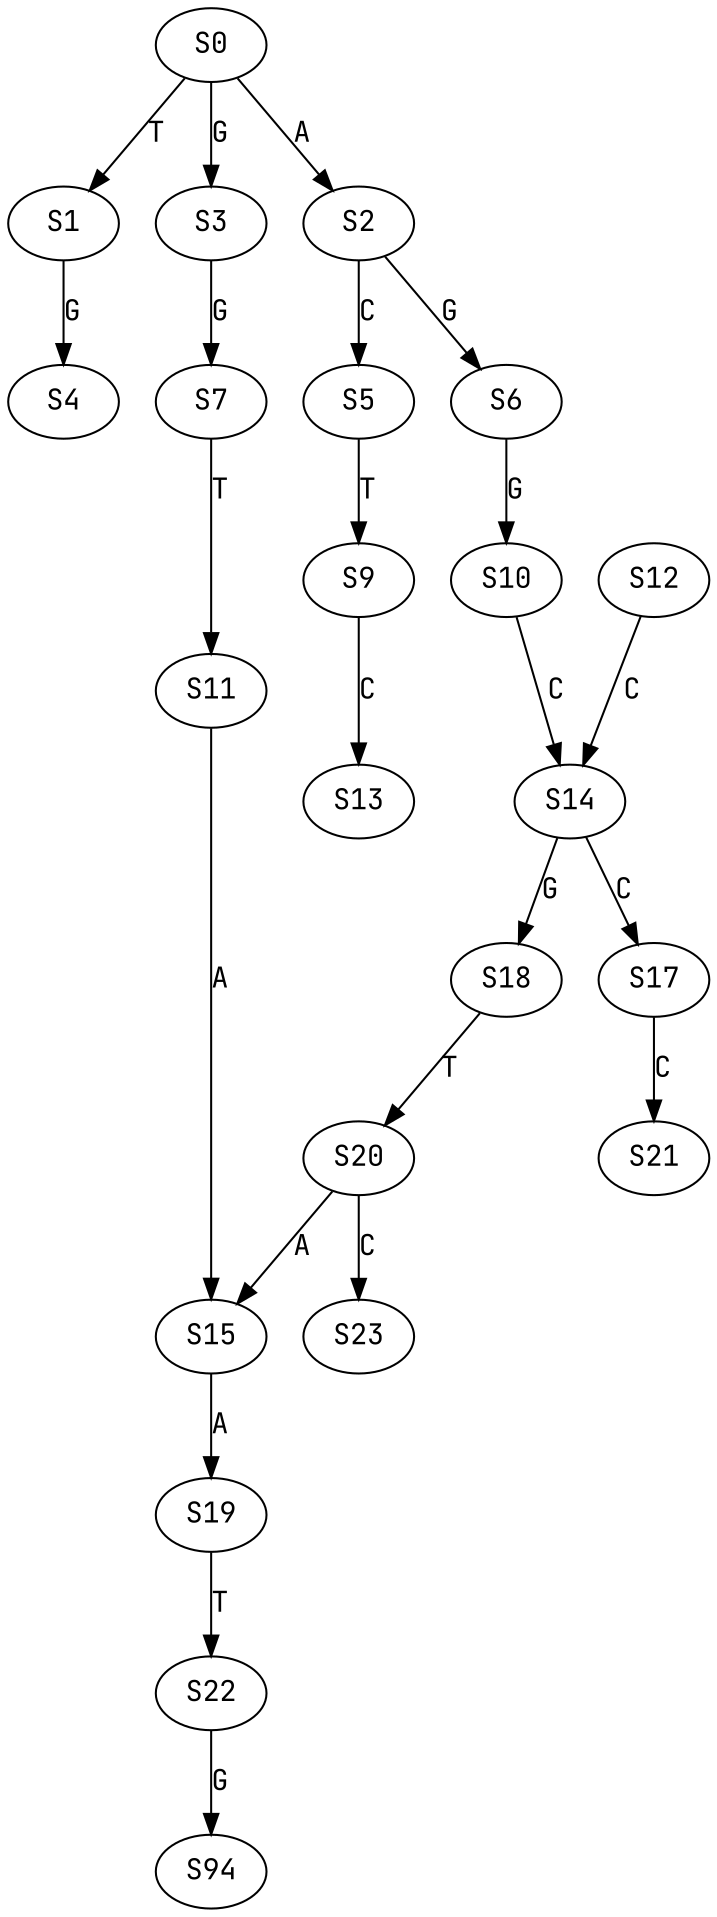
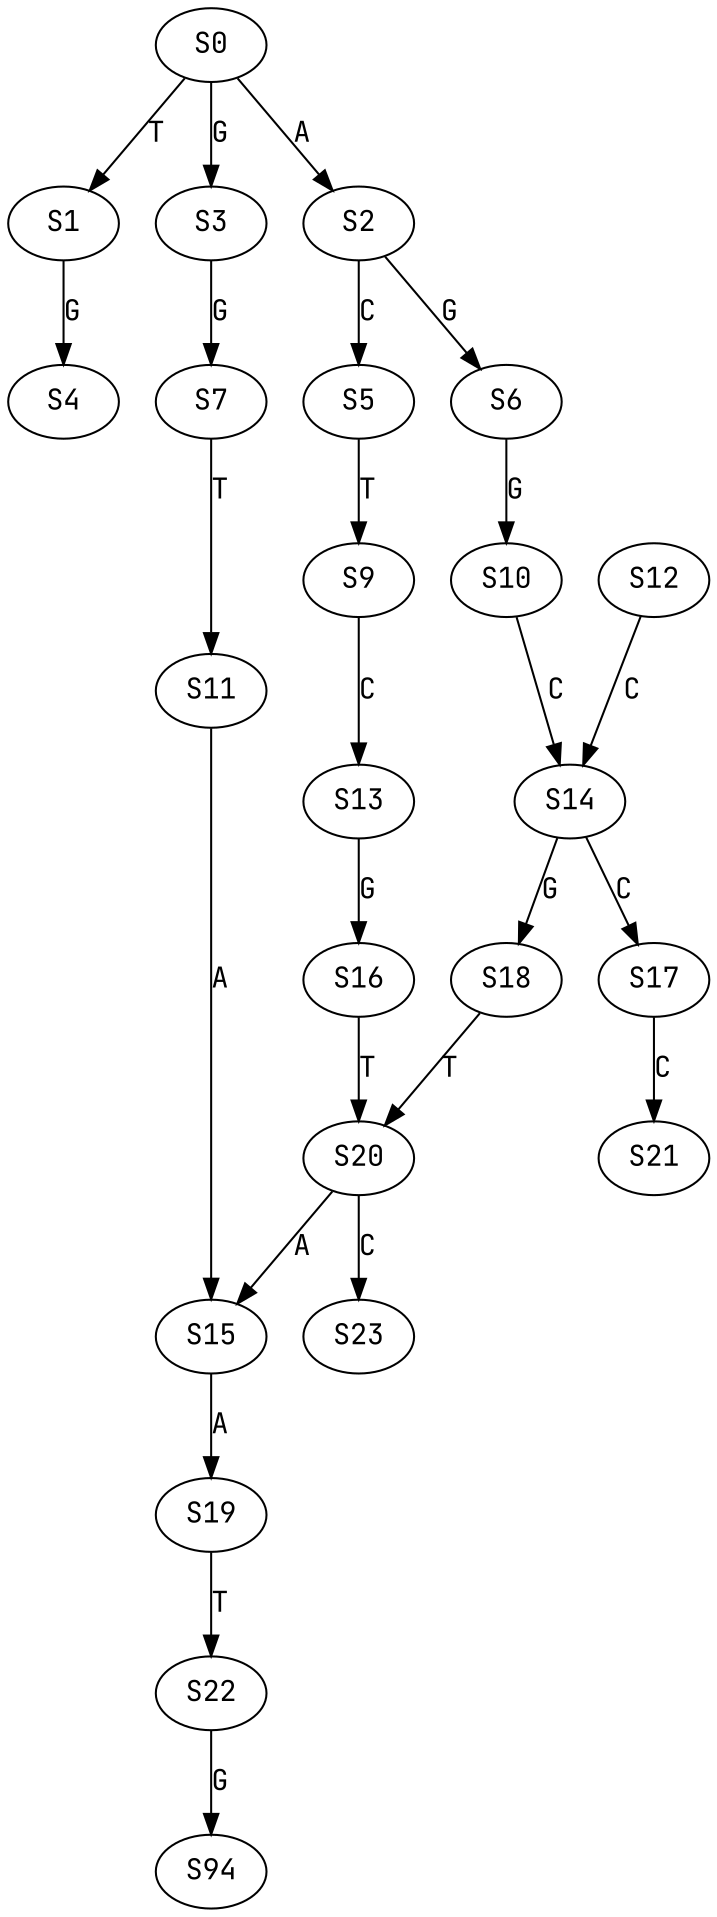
node "S16": added
